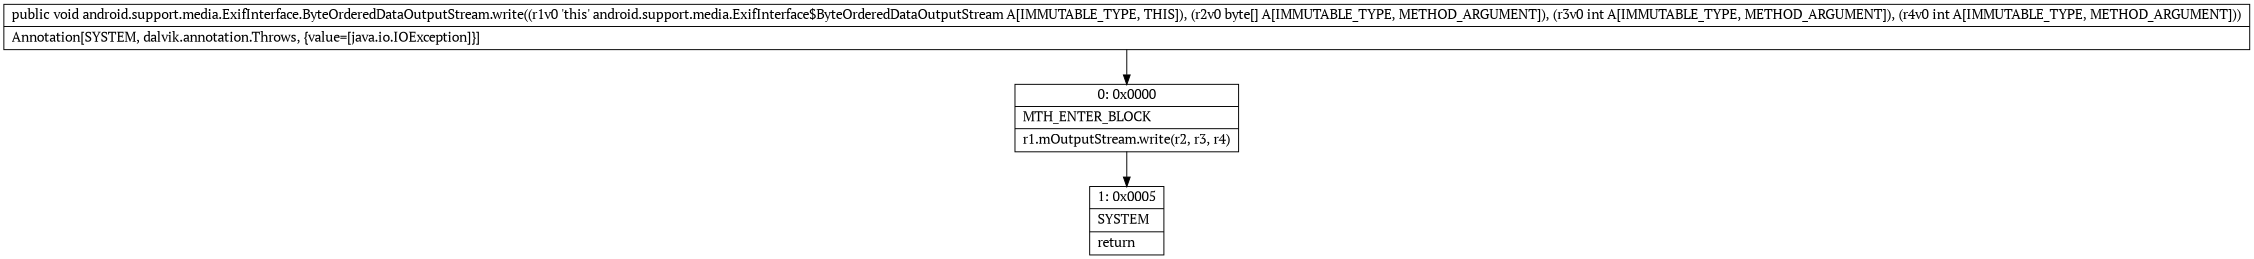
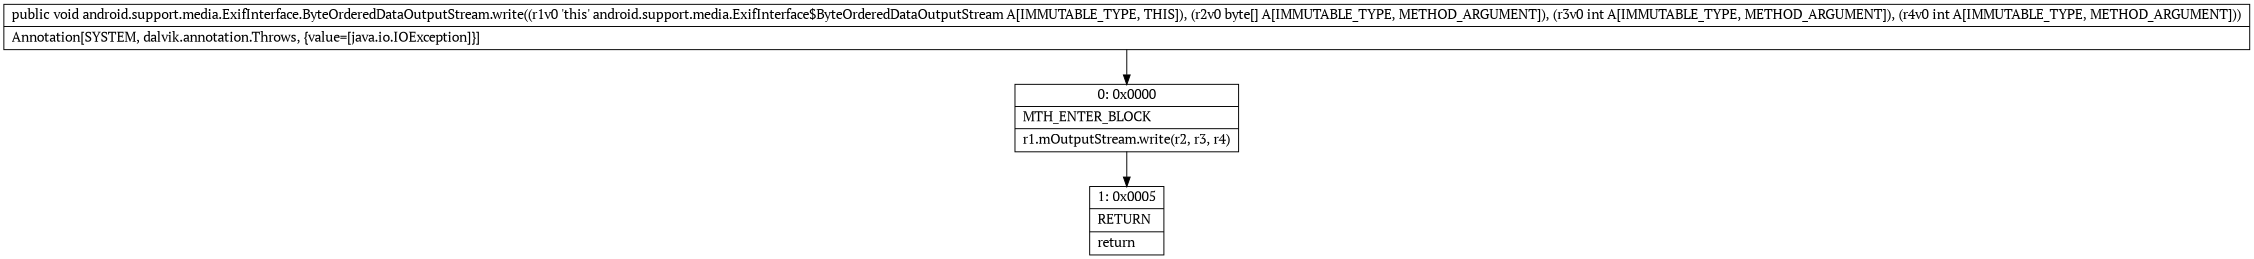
node "1: 0x0005": text "SYSTEM" -> "RETURN"
